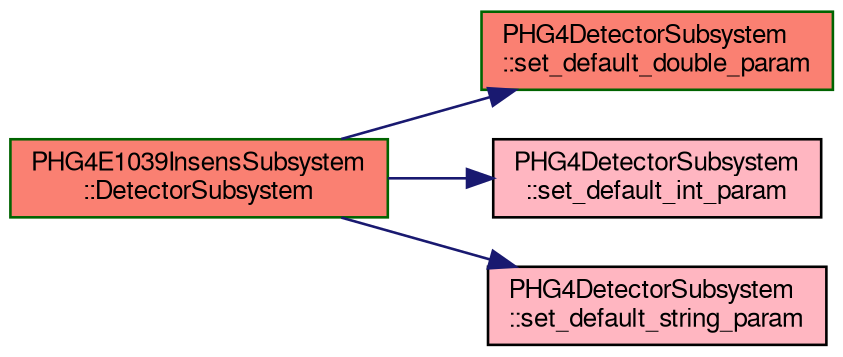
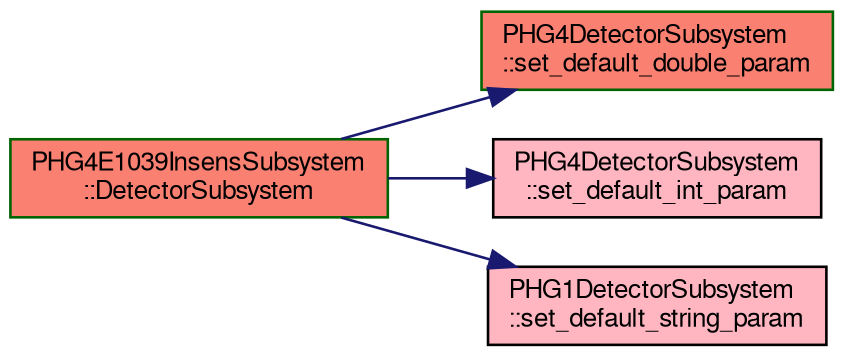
node "PHG4DetectorSubsystem ::set_default_string_param": label "PHG4DetectorSubsystem ::set_default_string_param" -> "PHG1DetectorSubsystem ::set_default_string_param"
